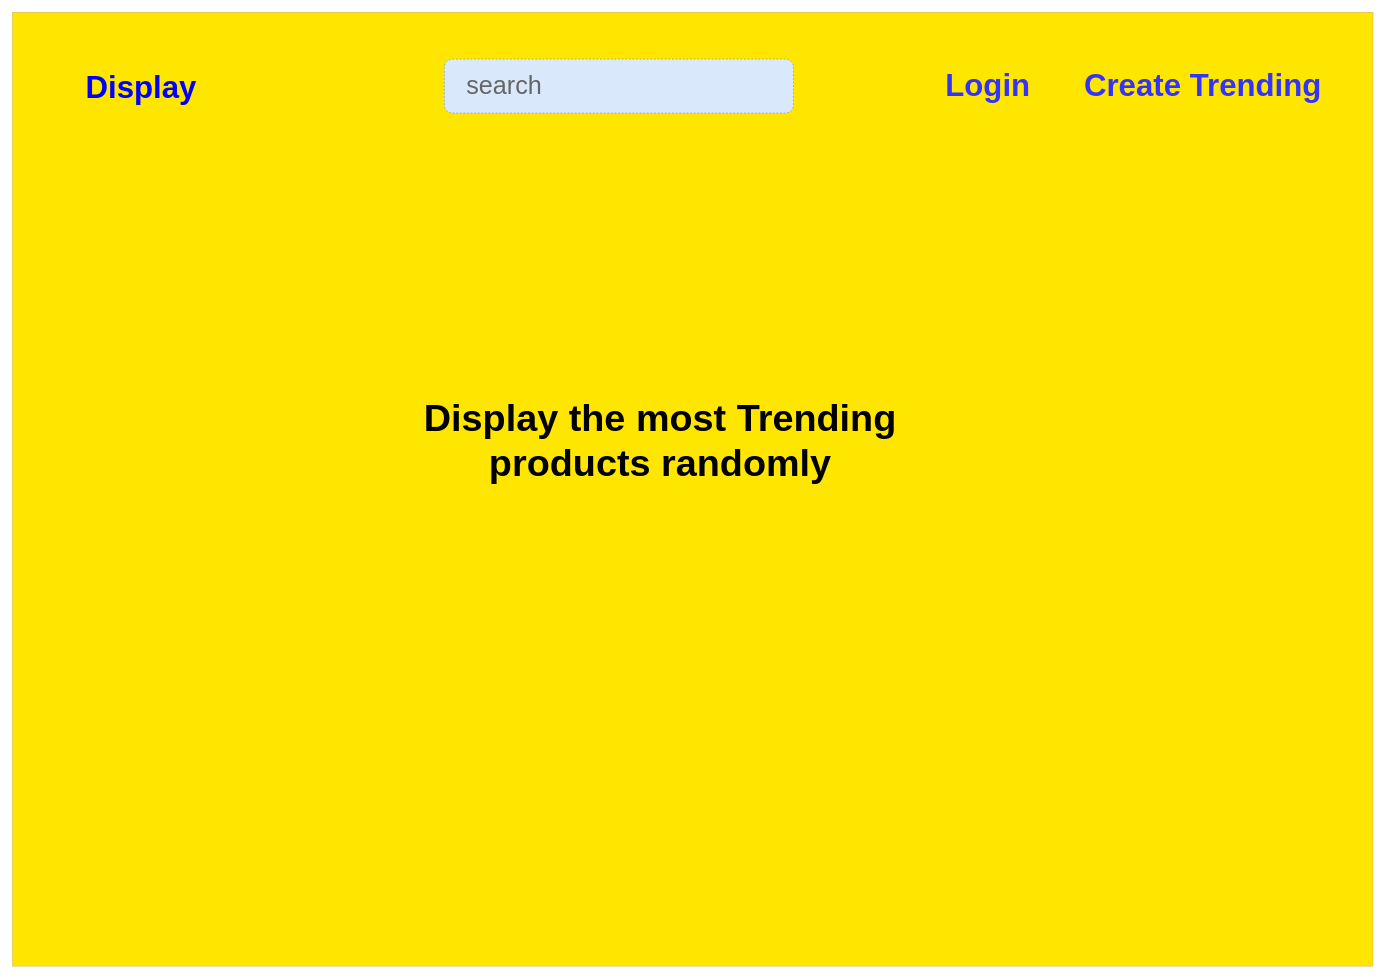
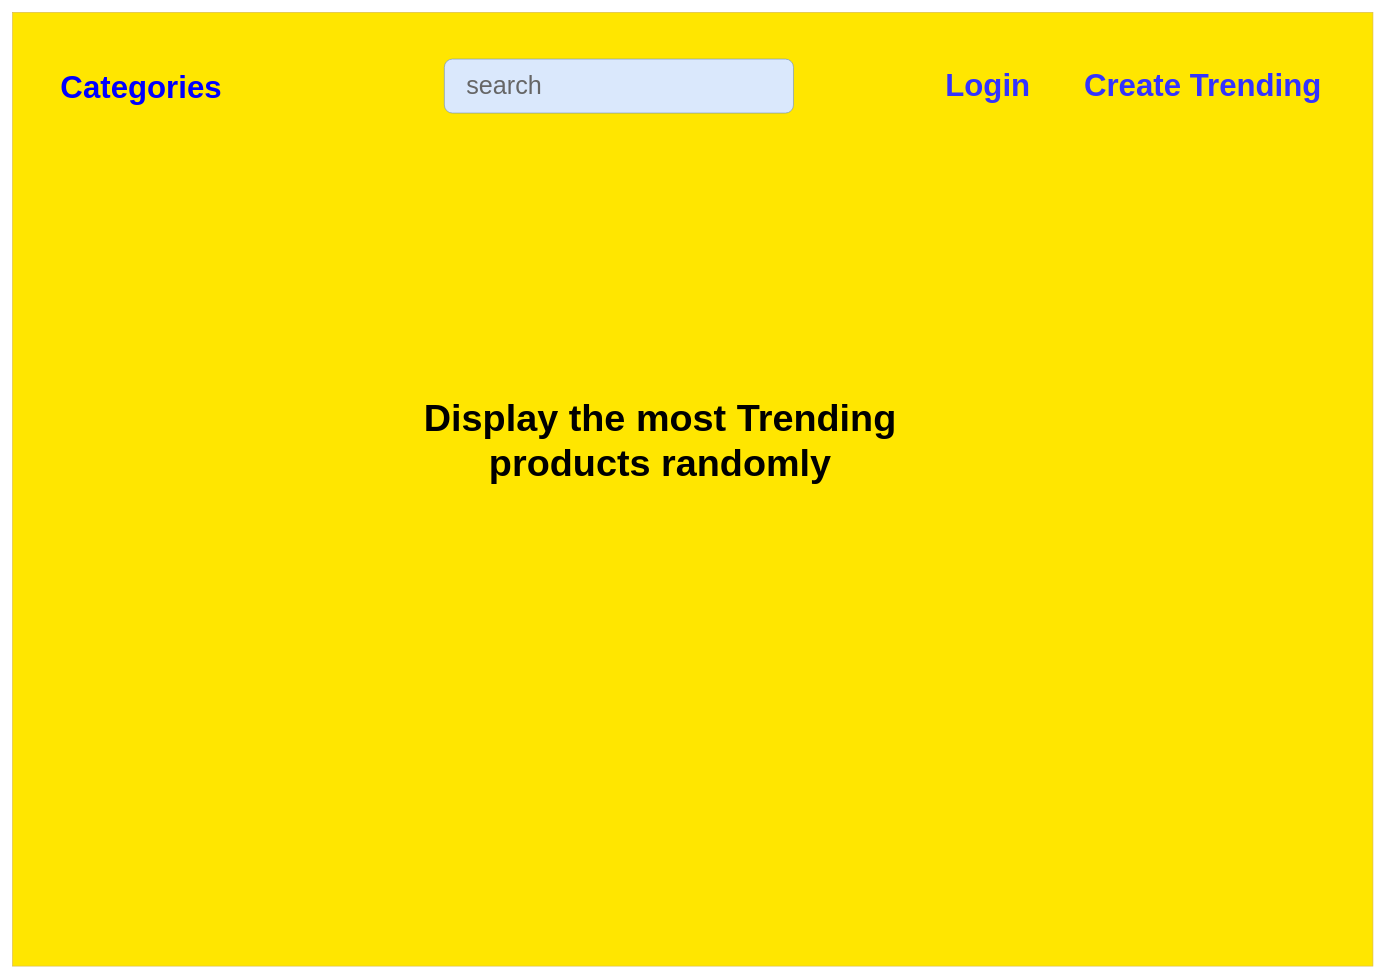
node "search": style dashed -> solid
node "Display": label "Display" -> "Categories"
